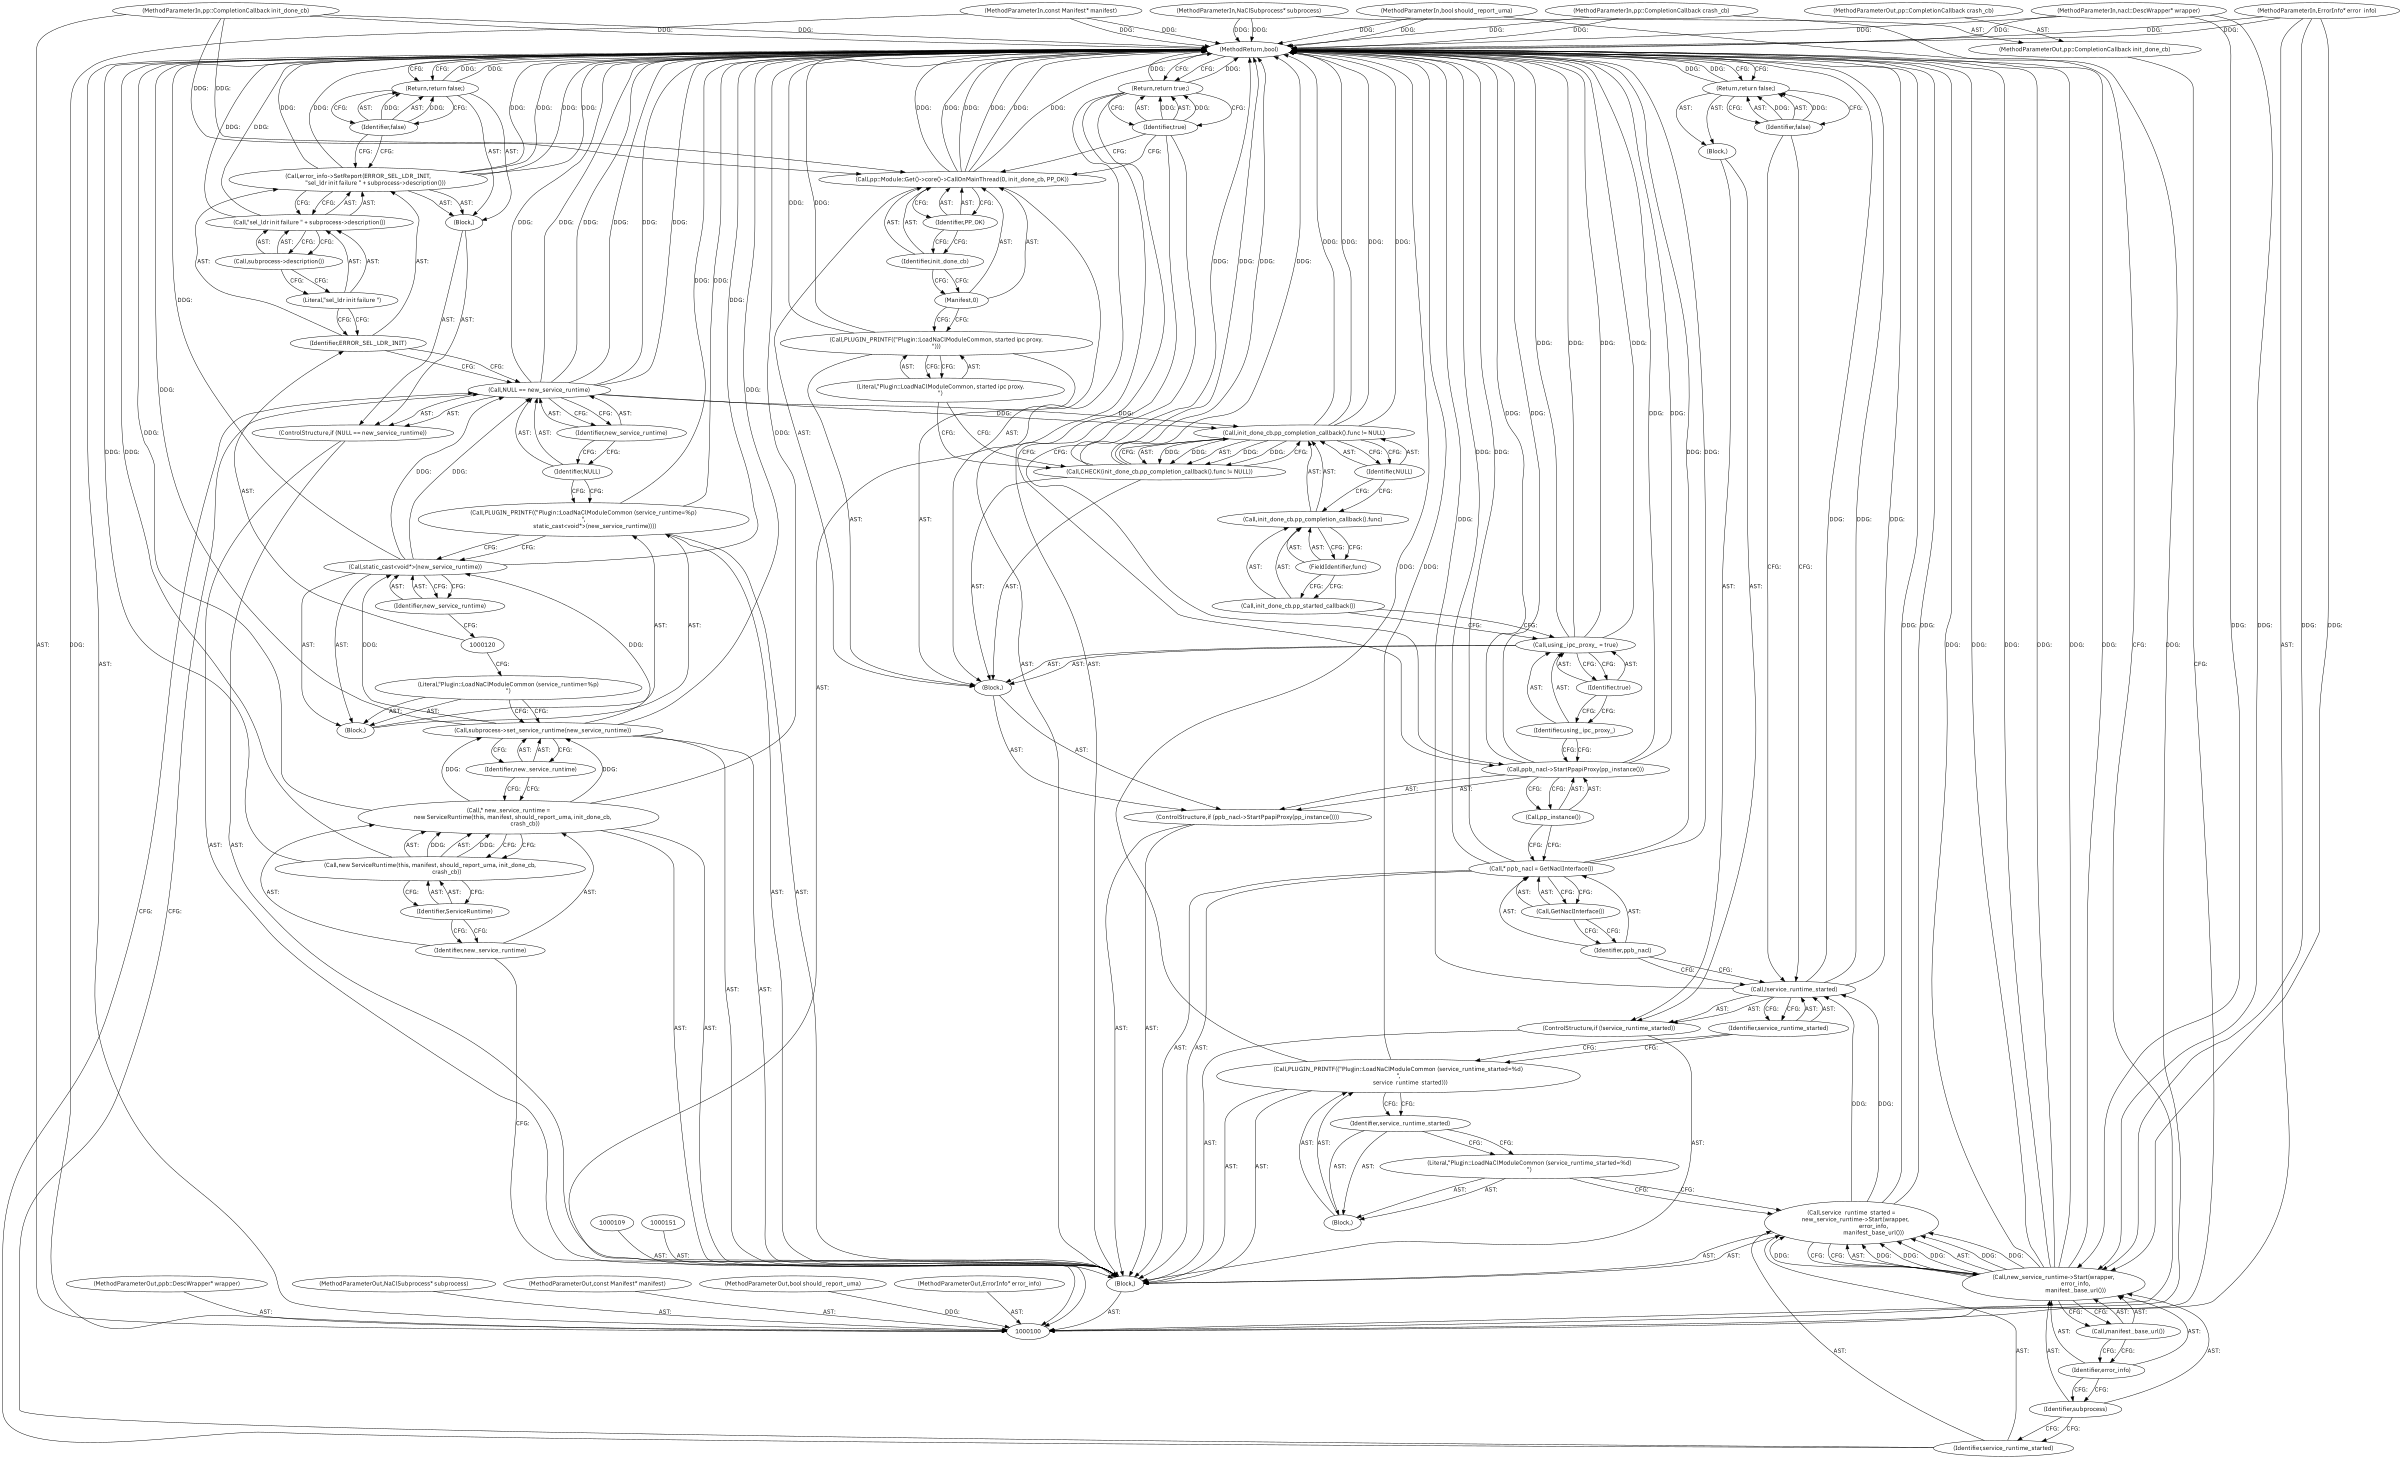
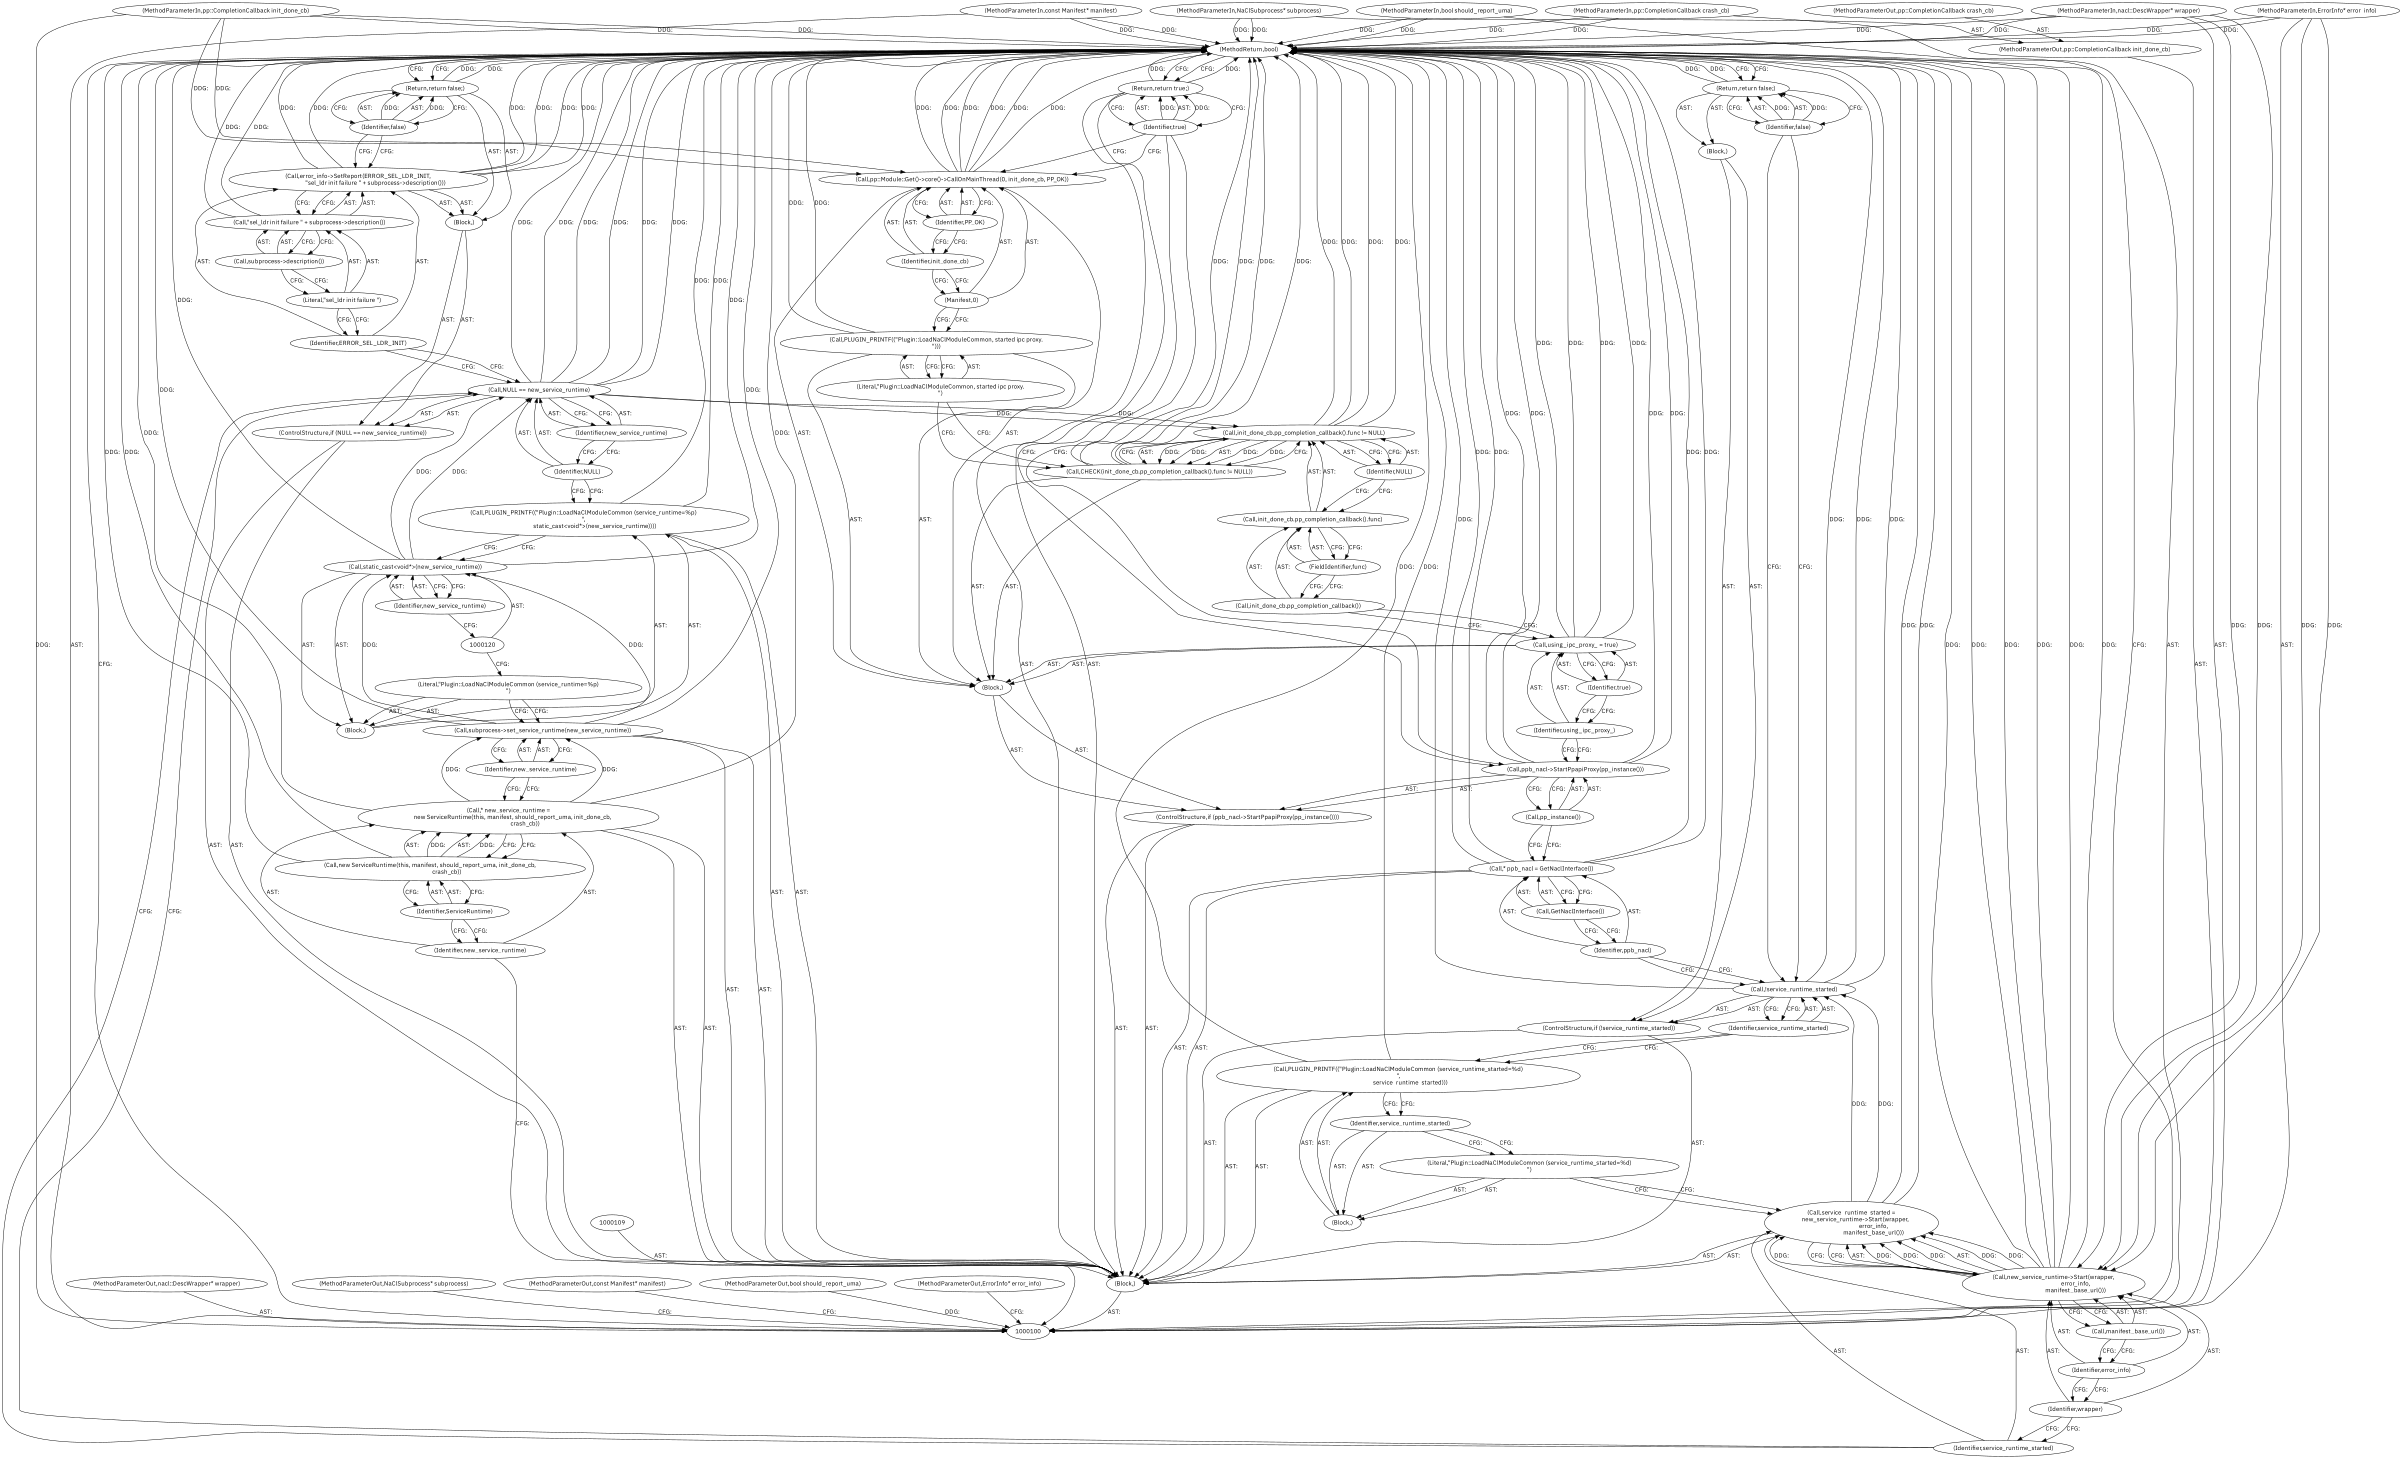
edge "1000120" -> "(Identifier,ERROR_SEL_LDR_INIT)": now "1000120" -> "(Call,static_cast<void*>(new_service_runtime))"
node "(Call,init_done_cb.pp_started_callback())": label "(Call,init_done_cb.pp_started_callback())" -> "(Call,init_done_cb.pp_completion_callback())"
edge "(MethodParameterIn,pp::CompletionCallback init_done_cb)" -> "1000100": label "AST: " -> "DDG: "
edge "(MethodParameterIn,const Manifest* manifest)" -> "1000100": label "DDG: " -> "AST: "
edge "(MethodParameterIn,pp::CompletionCallback crash_cb)" -> "1000100": label "DDG: " -> "AST: "
edge "(MethodReturn,bool)" -> "1000100": label "AST: " -> "CFG: "
edge "(MethodParameterOut,pp::CompletionCallback init_done_cb)" -> "1000100": label "CFG: " -> "AST: "
edge "(Return,return true;)" -> "1000100": now "(MethodParameterIn,nacl::DescWrapper* wrapper)" -> "1000100"
node "1000151": removed
node "(MethodParameterOut,ppb::DescWrapper* wrapper)": label "(MethodParameterOut,ppb::DescWrapper* wrapper)" -> "(MethodParameterOut,nacl::DescWrapper* wrapper)"
edge "(MethodParameterOut,NaClSubprocess* subprocess)" -> "1000100": label "AST: " -> "CFG: "
edge "(MethodParameterOut,const Manifest* manifest)" -> "1000100": label "AST: " -> "CFG: "
edge "(MethodParameterOut,ErrorInfo* error_info)" -> "1000100": label "AST: " -> "CFG: "
node "(Identifier,subprocess)": label "(Identifier,subprocess)" -> "(Identifier,wrapper)"
